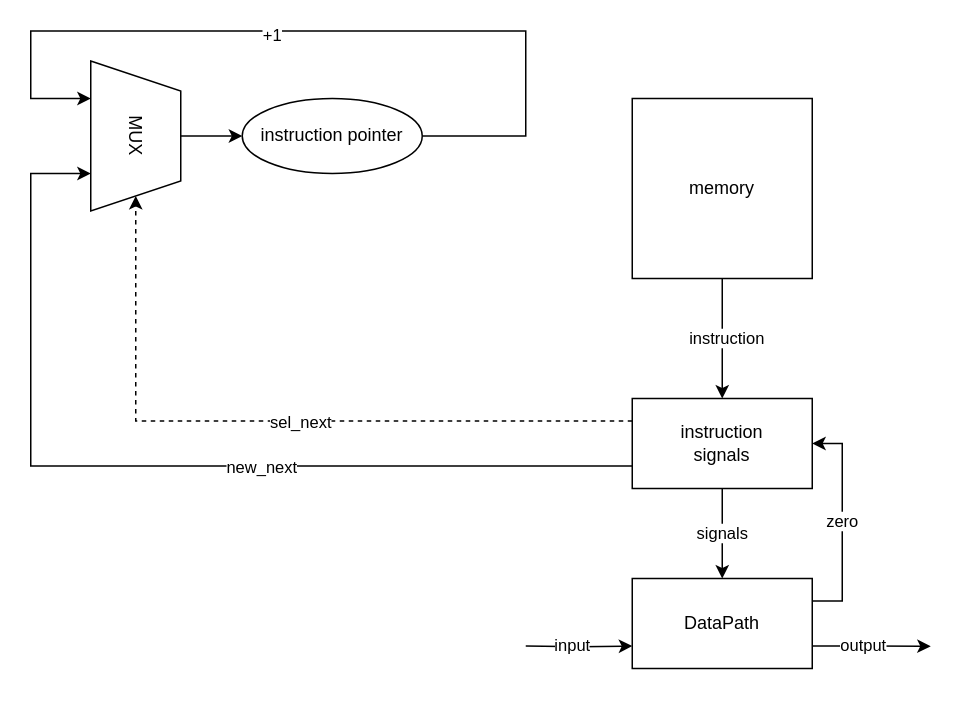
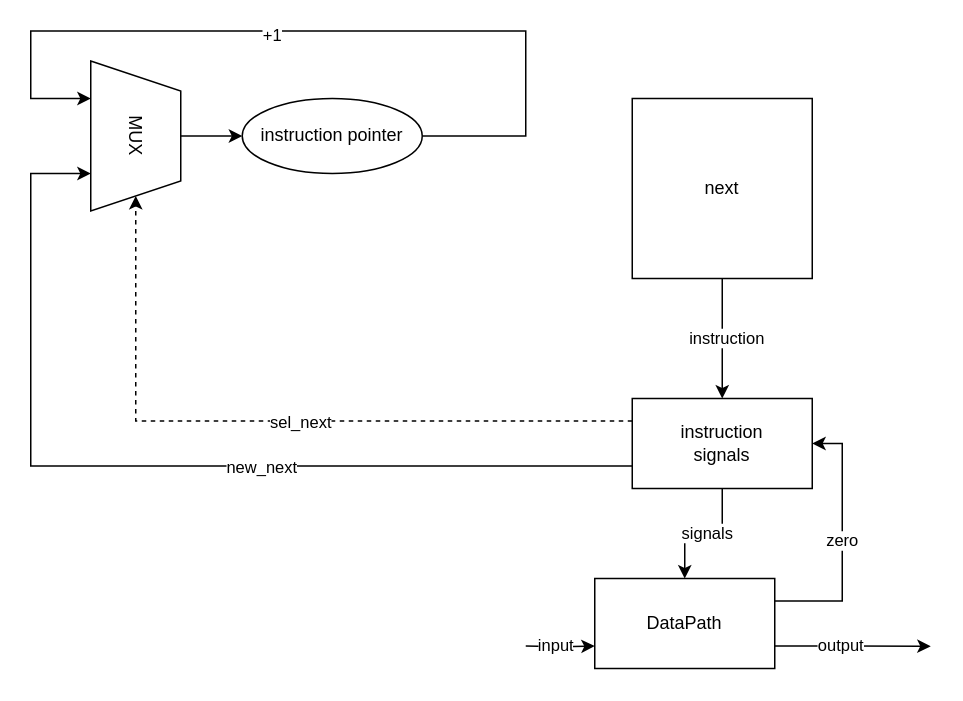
node "memory": label "memory" -> "next"
node "DataPath": moved (722, 623) -> (685, 623)
